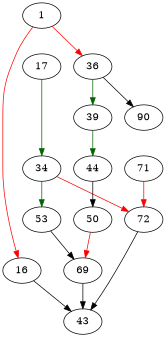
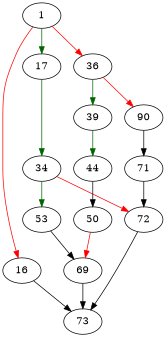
edge "1" -> "17": added
edge "36" -> "90": color black -> red
edge "90" -> "71": added
edge "71" -> "72": color red -> black
node "43": label "43" -> "73"
